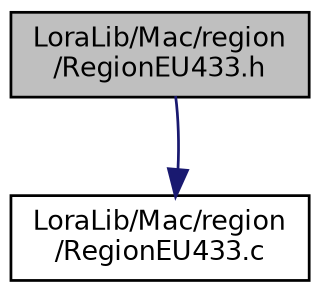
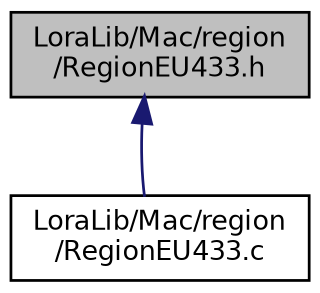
edge "LoraLib/Mac/region /RegionEU433.h" -> "LoraLib/Mac/region /RegionEU433.c": reversed
